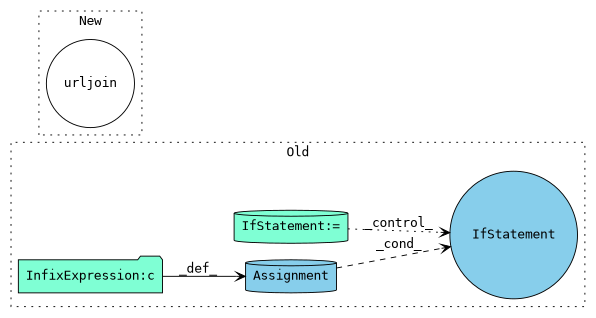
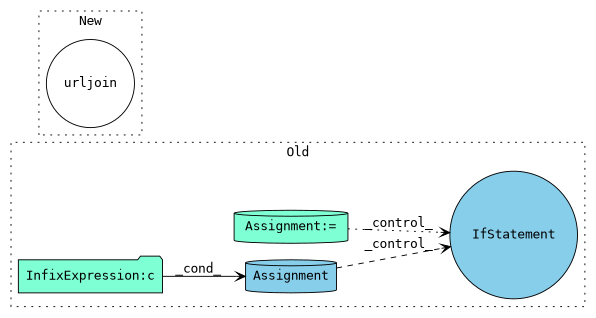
node "IfStatement:=": label "IfStatement:=" -> "Assignment:="
edge "Assignment" -> "IfStatement": label "_cond_" -> "_control_"
edge "InfixExpression:c" -> "Assignment": label "_def_" -> "_cond_"
